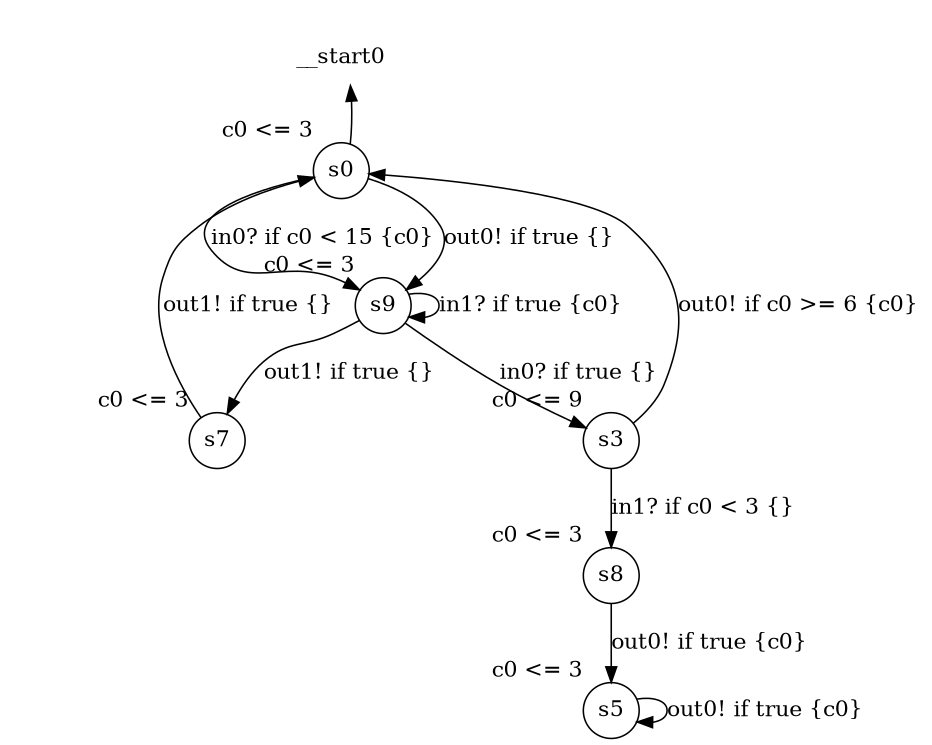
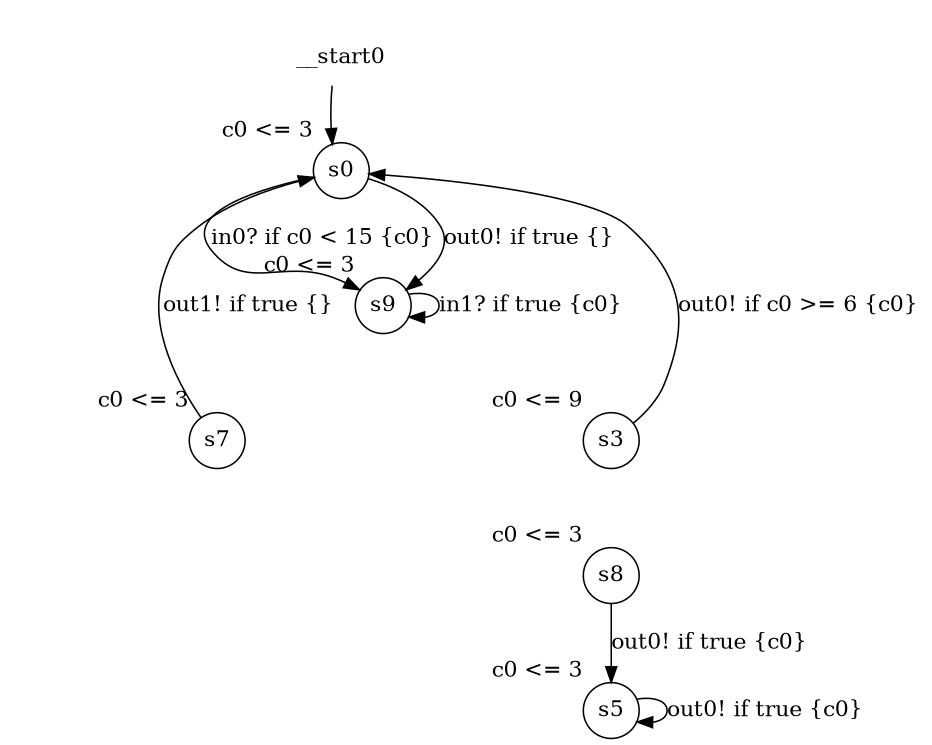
edge "s0 c0 <= 3" -> "__start0": reversed
edge "s9 c0 <= 3" -> "s7 c0 <= 3": removed, label "out1! if true {}"
edge "s9 c0 <= 3" -> "s3 c0 <= 9": removed, label "in0? if true {}"
edge "s3 c0 <= 9" -> "s8 c0 <= 3": removed, label "in1? if c0 < 3 {}"
